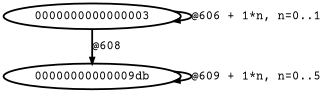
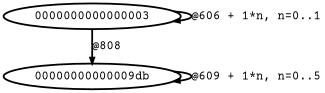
edge "0000000000000003" -> "00000000000009db": label "@608" -> "@808"
